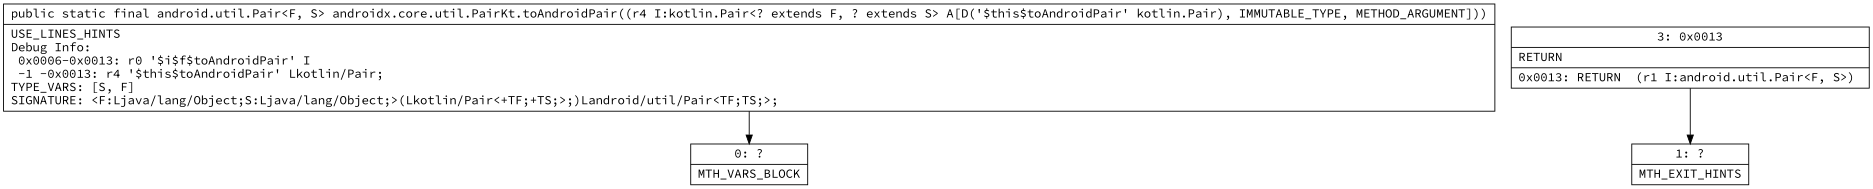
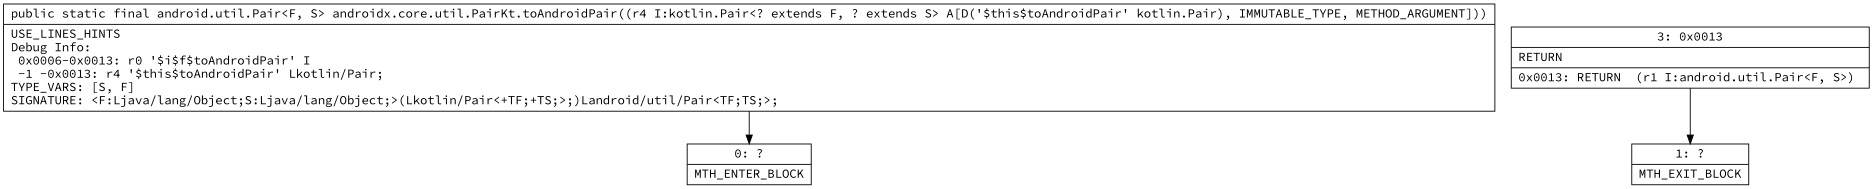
node "0: ?": text "MTH_VARS_BLOCK" -> "MTH_ENTER_BLOCK"
node "1: ?": text "MTH_EXIT_HINTS" -> "MTH_EXIT_BLOCK"
